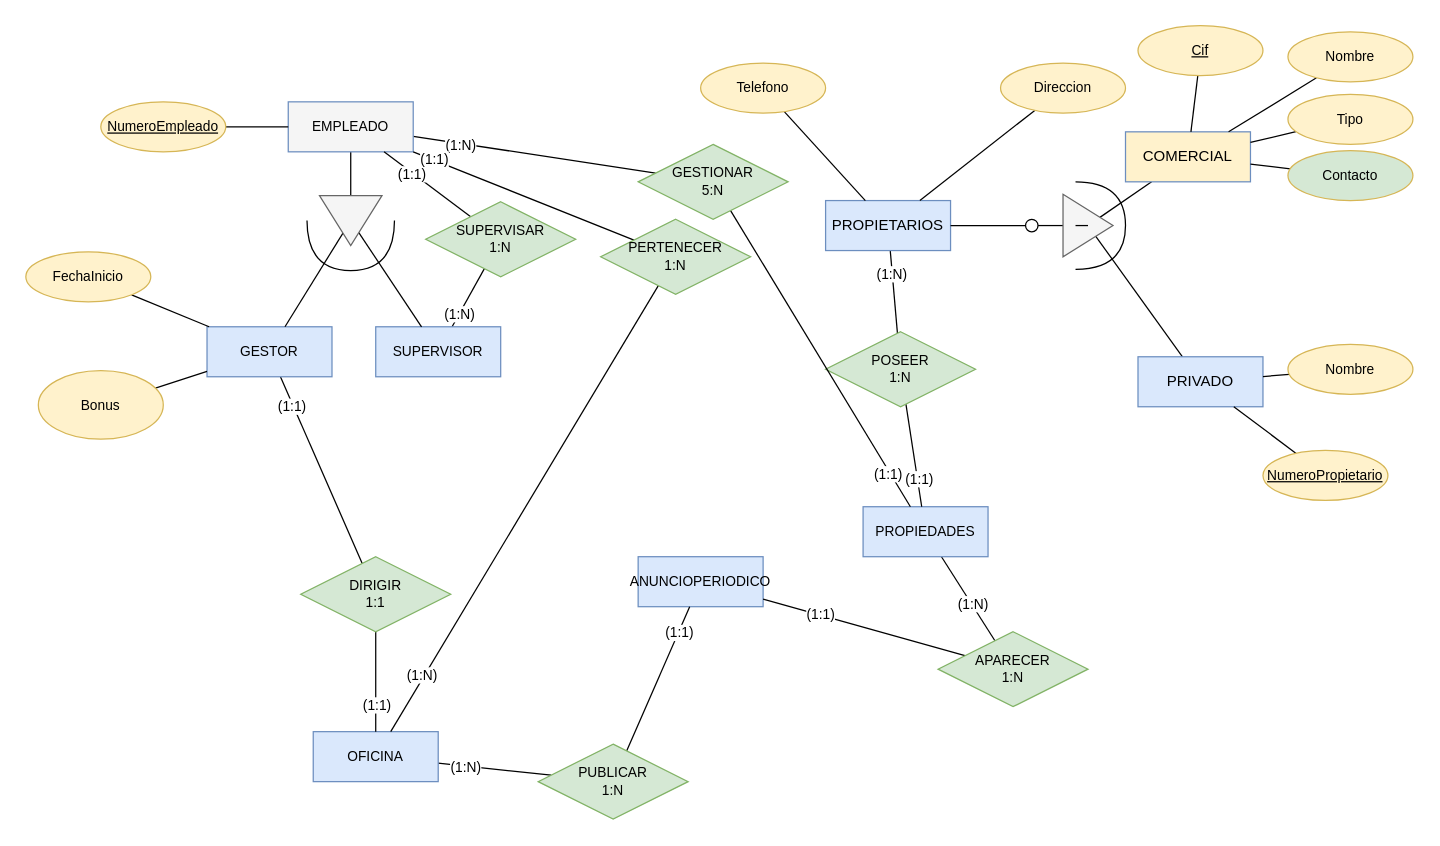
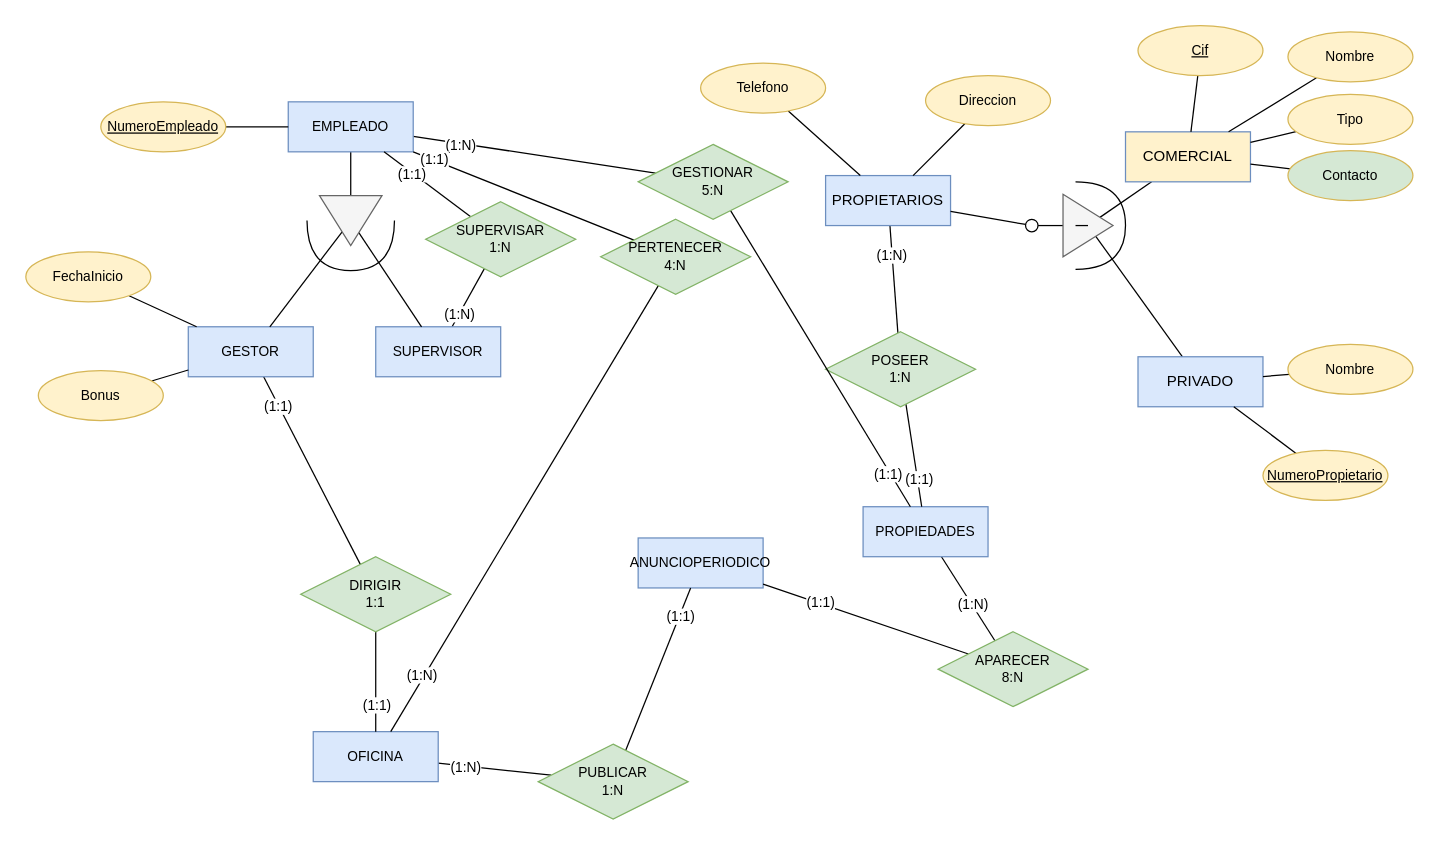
node "Direccion": moved (1063, 88) -> (988, 101)
node "EMPLEADO": fillcolor #f5f5f5 -> #dae8fc
node "PROPIETARIOS": moved (888, 226) -> (888, 201)
node "PERTENECER 1:N": label "PERTENECER 1:N" -> "PERTENECER 4:N"
node "GESTOR": moved (269, 352) -> (251, 352)
node "Bonus": size 125x69 -> 125x50
node "ANUNCIOPERIODICO": moved (701, 582) -> (701, 563)
node "APARECER 1:N": label "APARECER 1:N" -> "APARECER 8:N"
